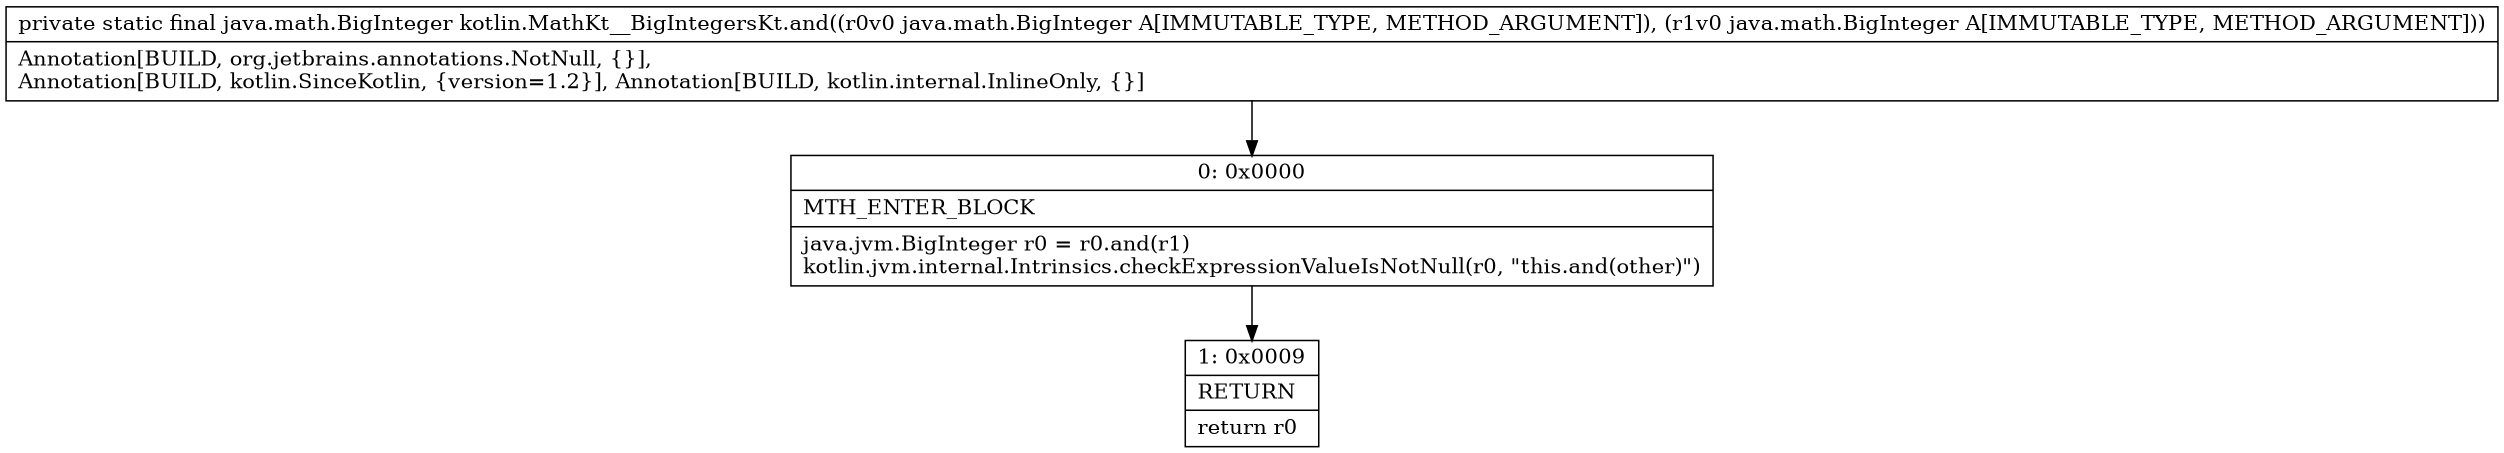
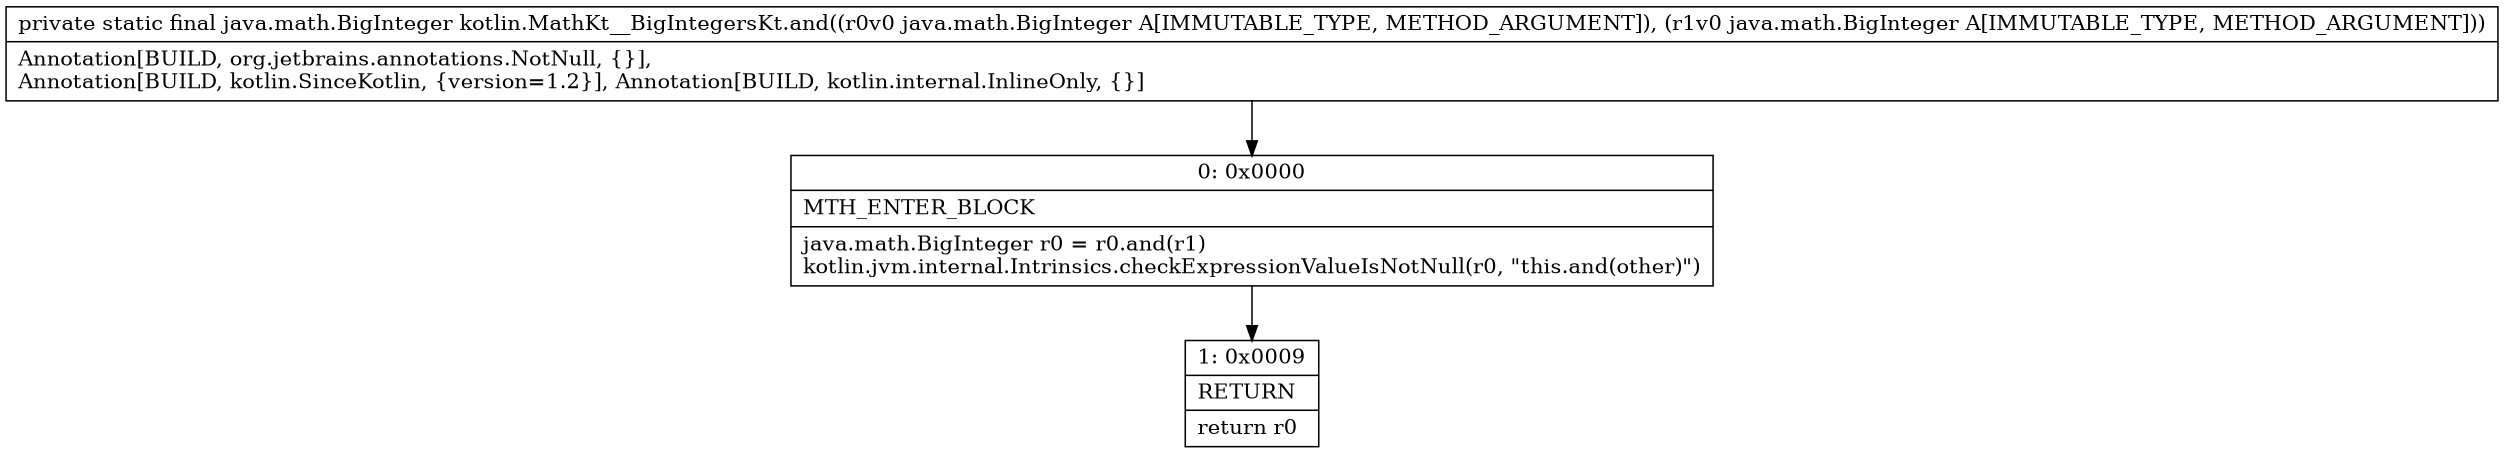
node "0: 0x0000": text "java.jvm.BigInteger r0 = r0.and(r1)" -> "java.math.BigInteger r0 = r0.and(r1)"
